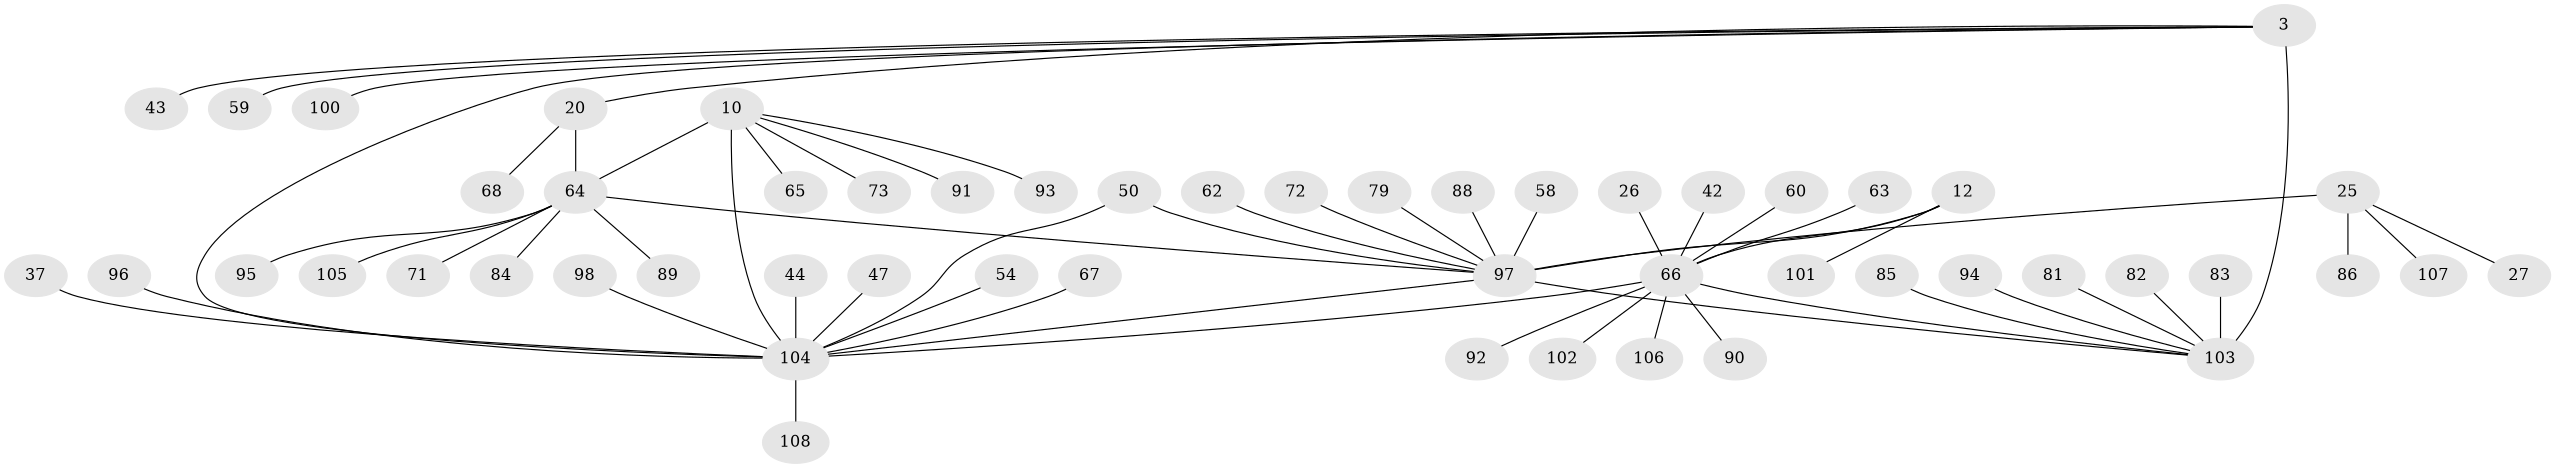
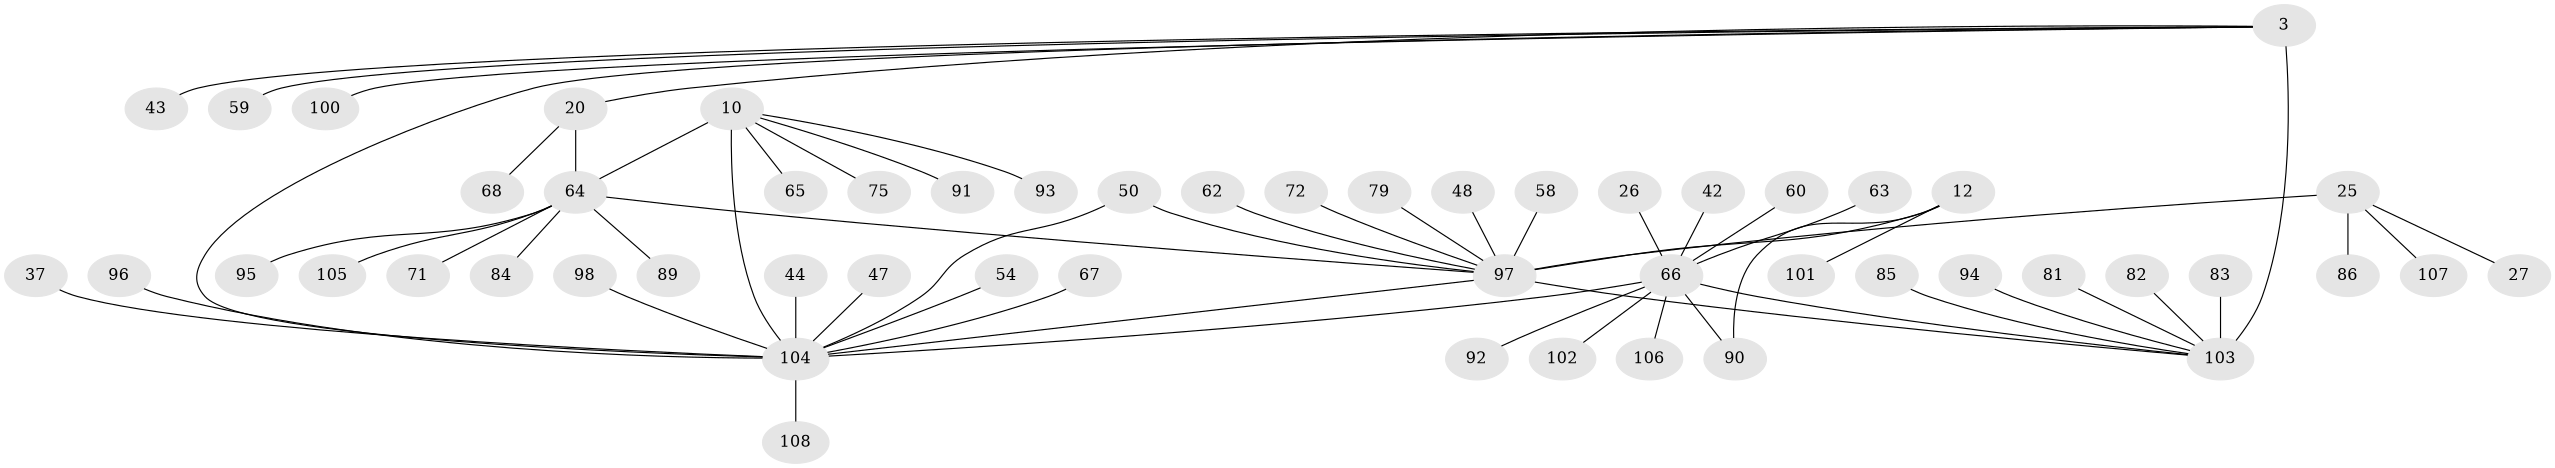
node "73": label "73" -> "75"
node "88": label "88" -> "48"
edge "12" -- "66": now "12" -- "90"
